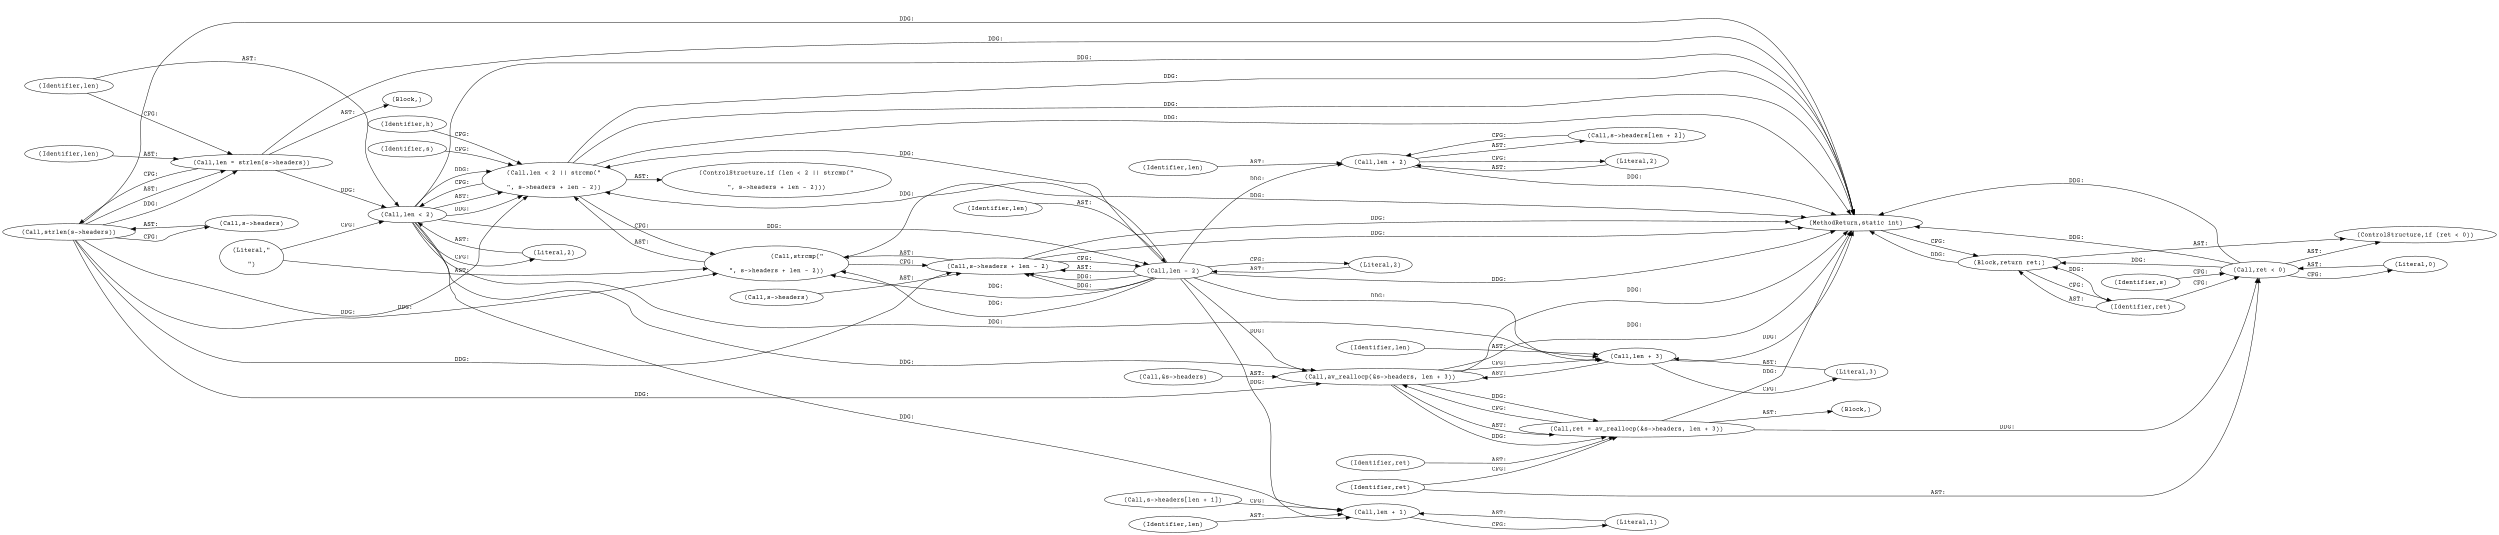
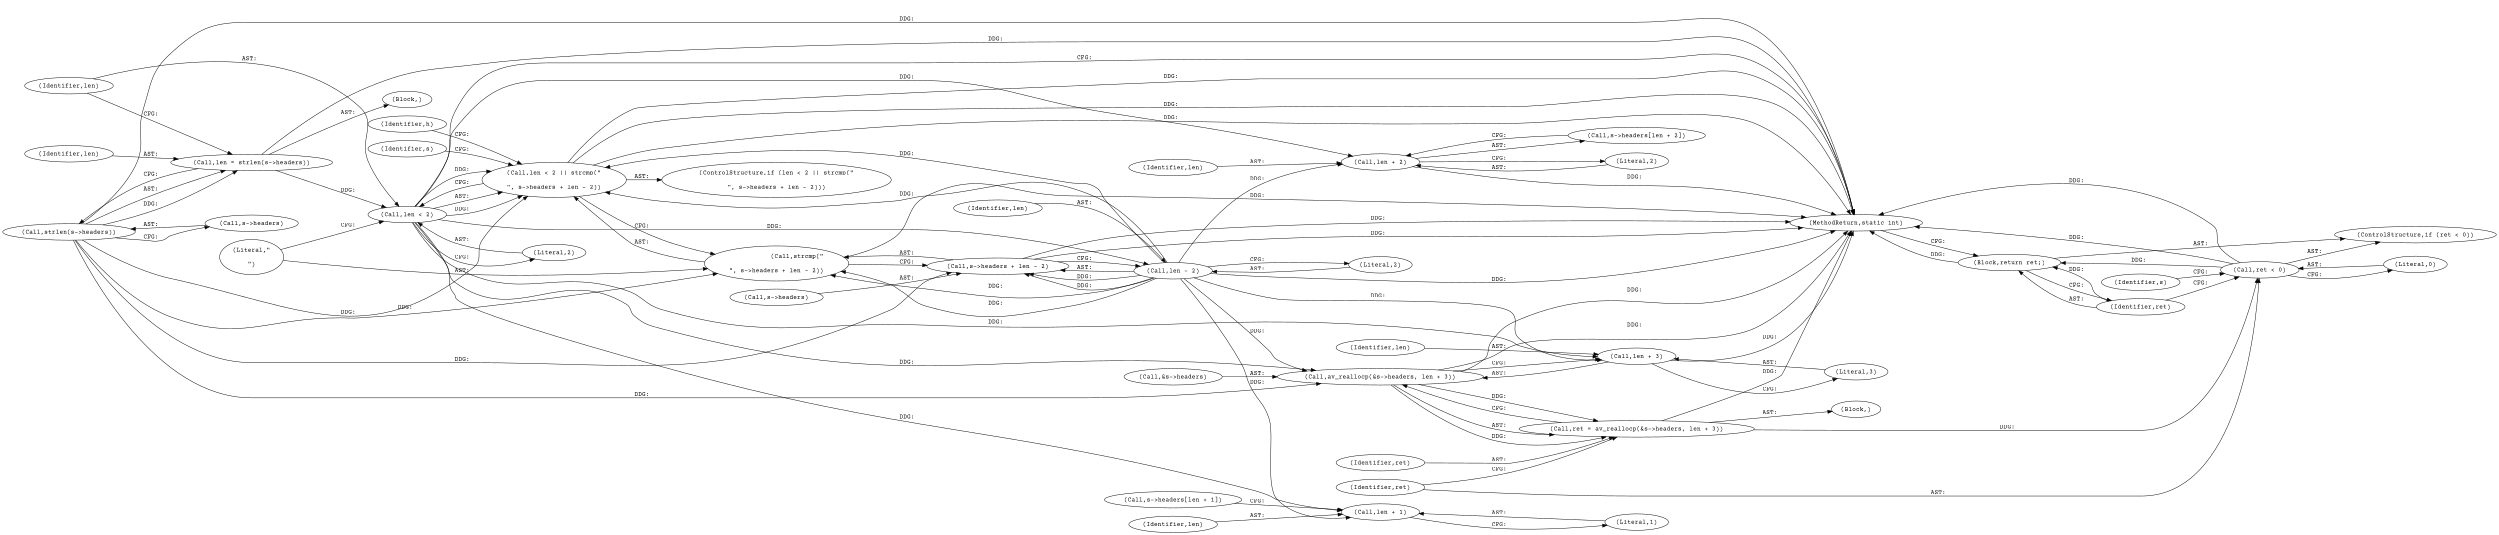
edge "(Call,len < 2)" -> "(MethodReturn,static int)": label "DDG: " -> "CFG: "
edge "(Call,len < 2)" -> "(Call,len + 2)": added, label "DDG:"
